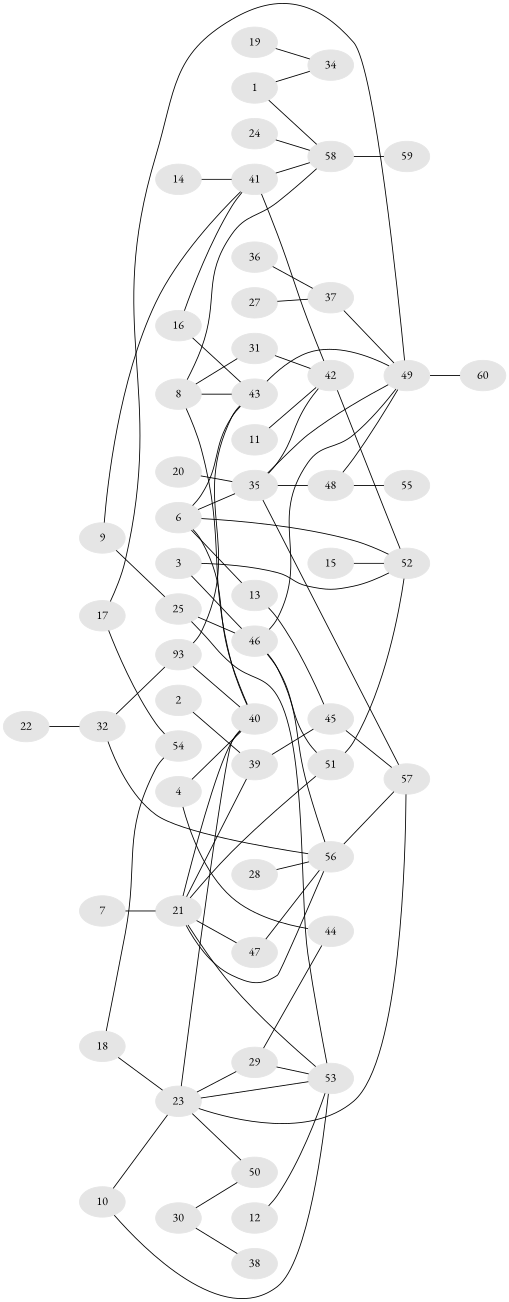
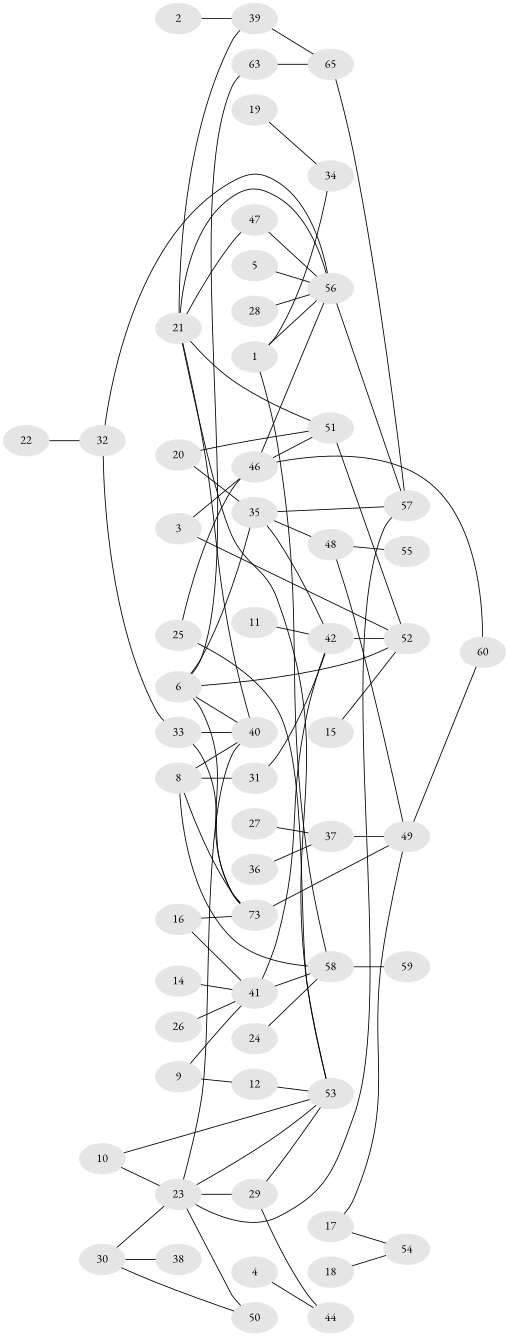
node "5": added
edge "56" -- "1": added
node "43": label "43" -> "73"
edge "49" -- "35": removed
edge "51" -- "20": added
edge "49" -- "46": now "60" -- "46"
edge "9" -- "25": now "9" -- "12"
node "13": label "13" -> "63"
node "93": label "93" -> "33"
node "45": label "45" -> "65"
edge "40" -- "4": removed
node "7": removed
node "26": added
edge "18" -- "23": now "30" -- "23"
